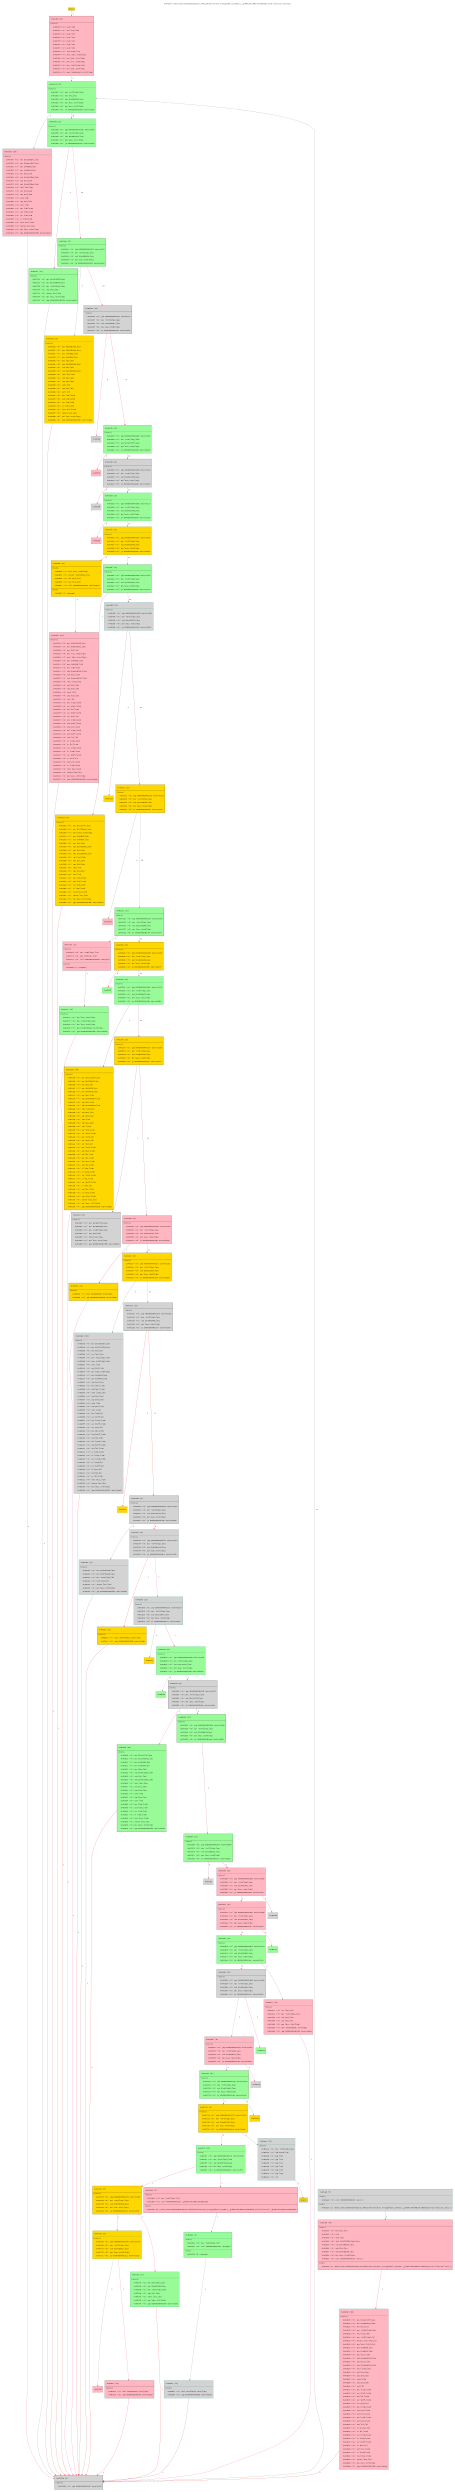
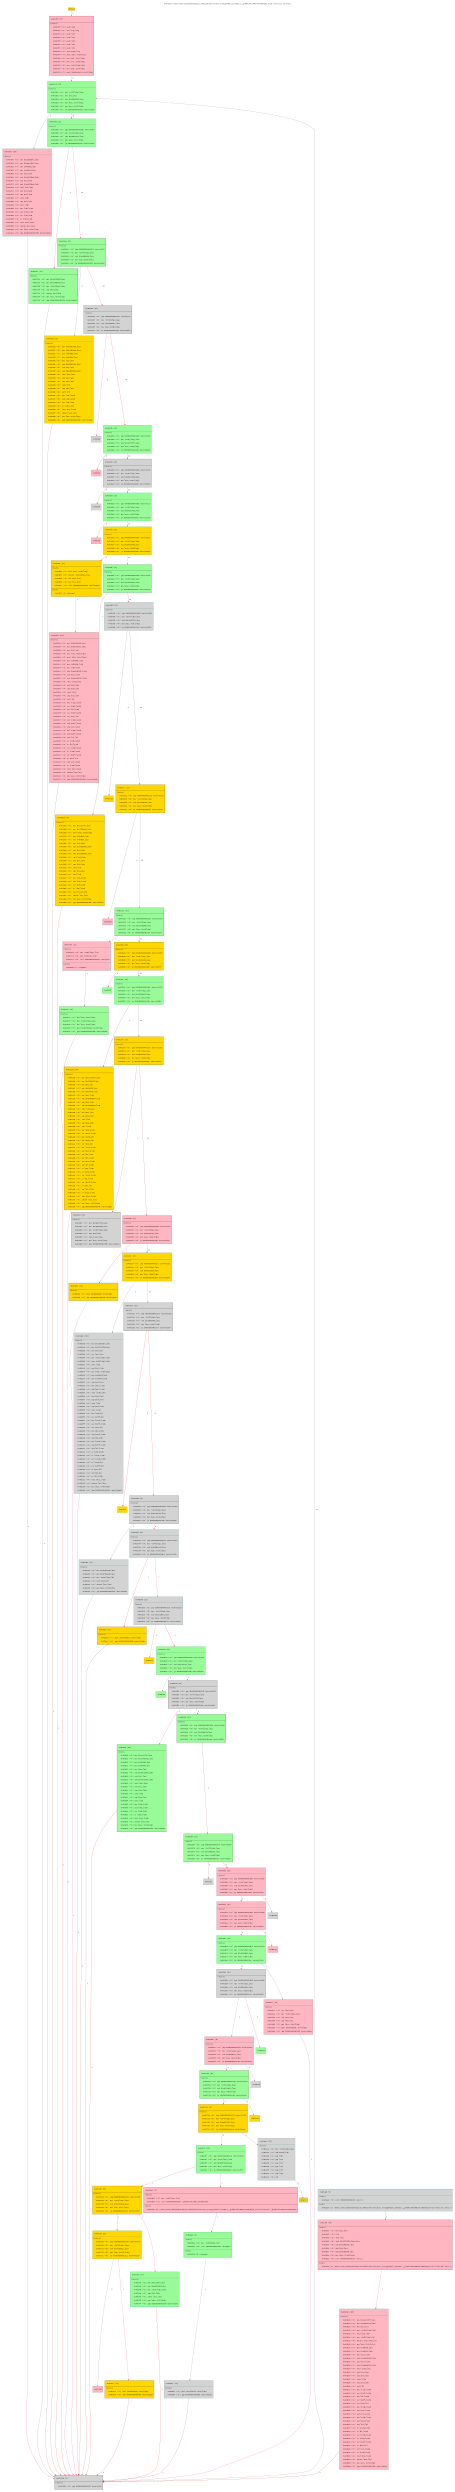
node "0x401c4c": fillcolor palegreen -> lightpink
node "0x401ec2 [12]": fillcolor lightpink -> gold
